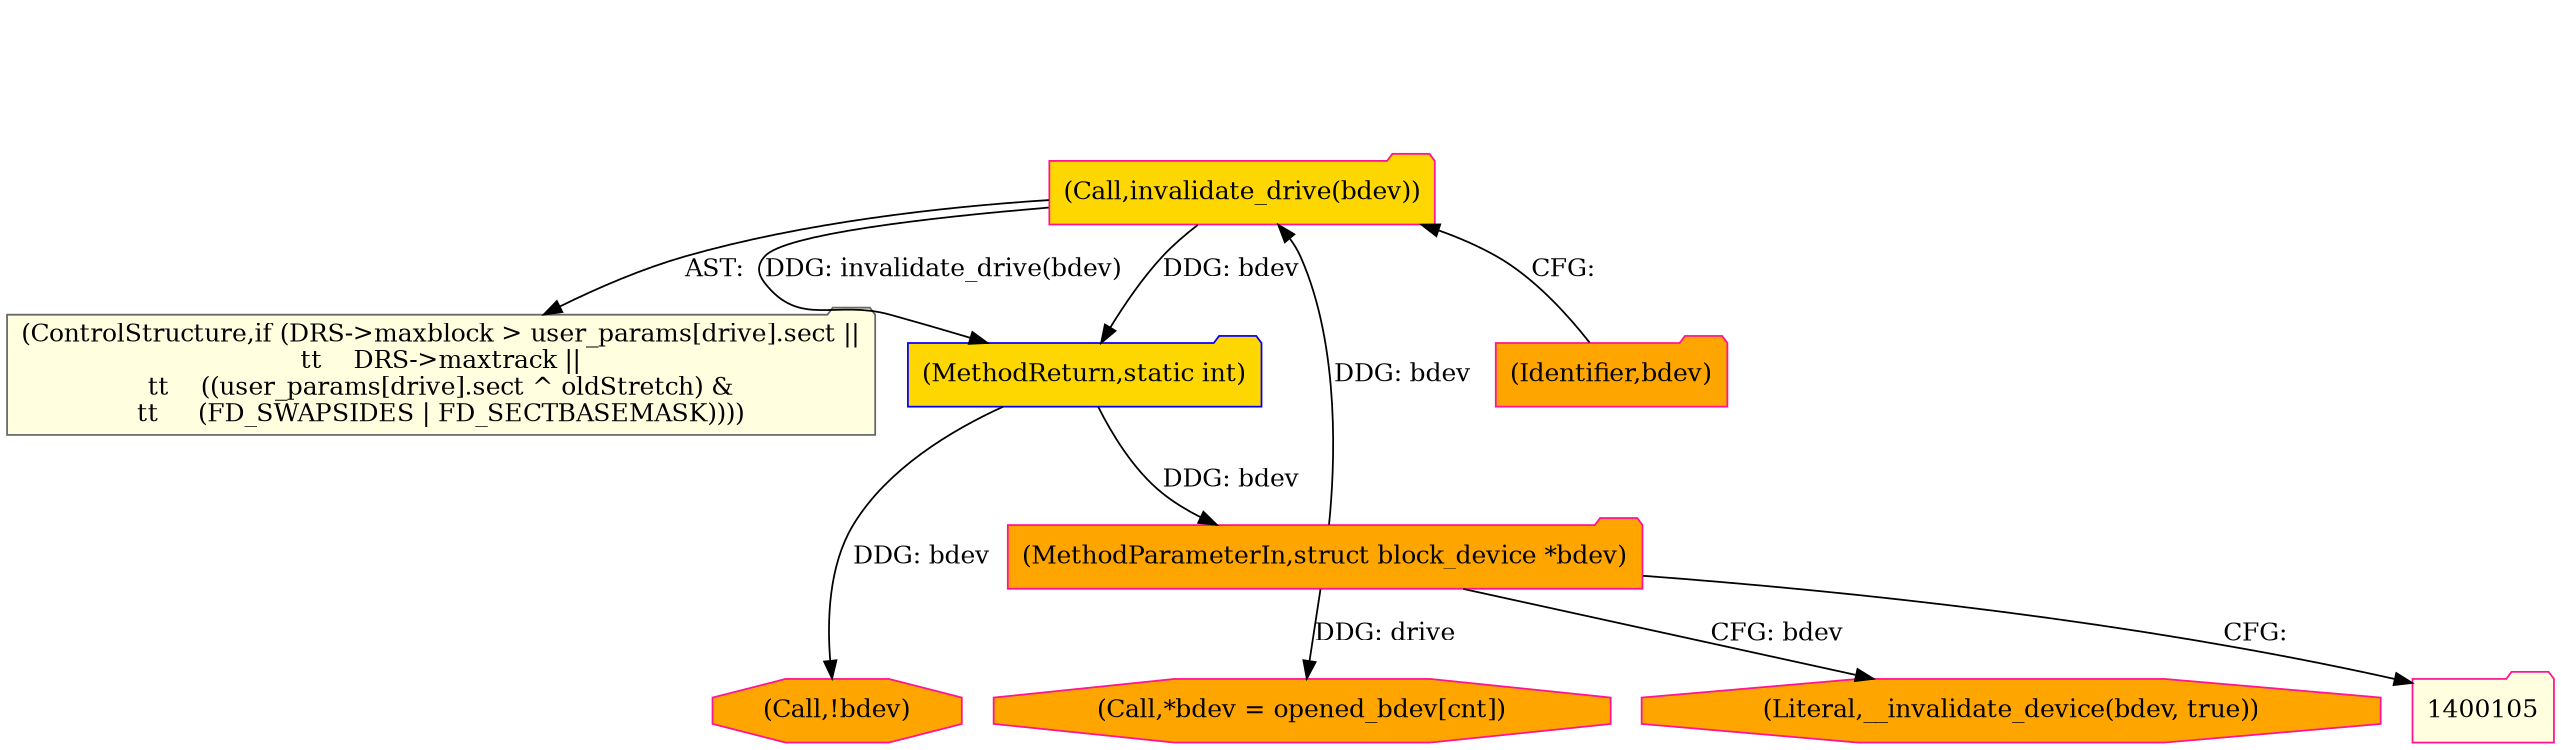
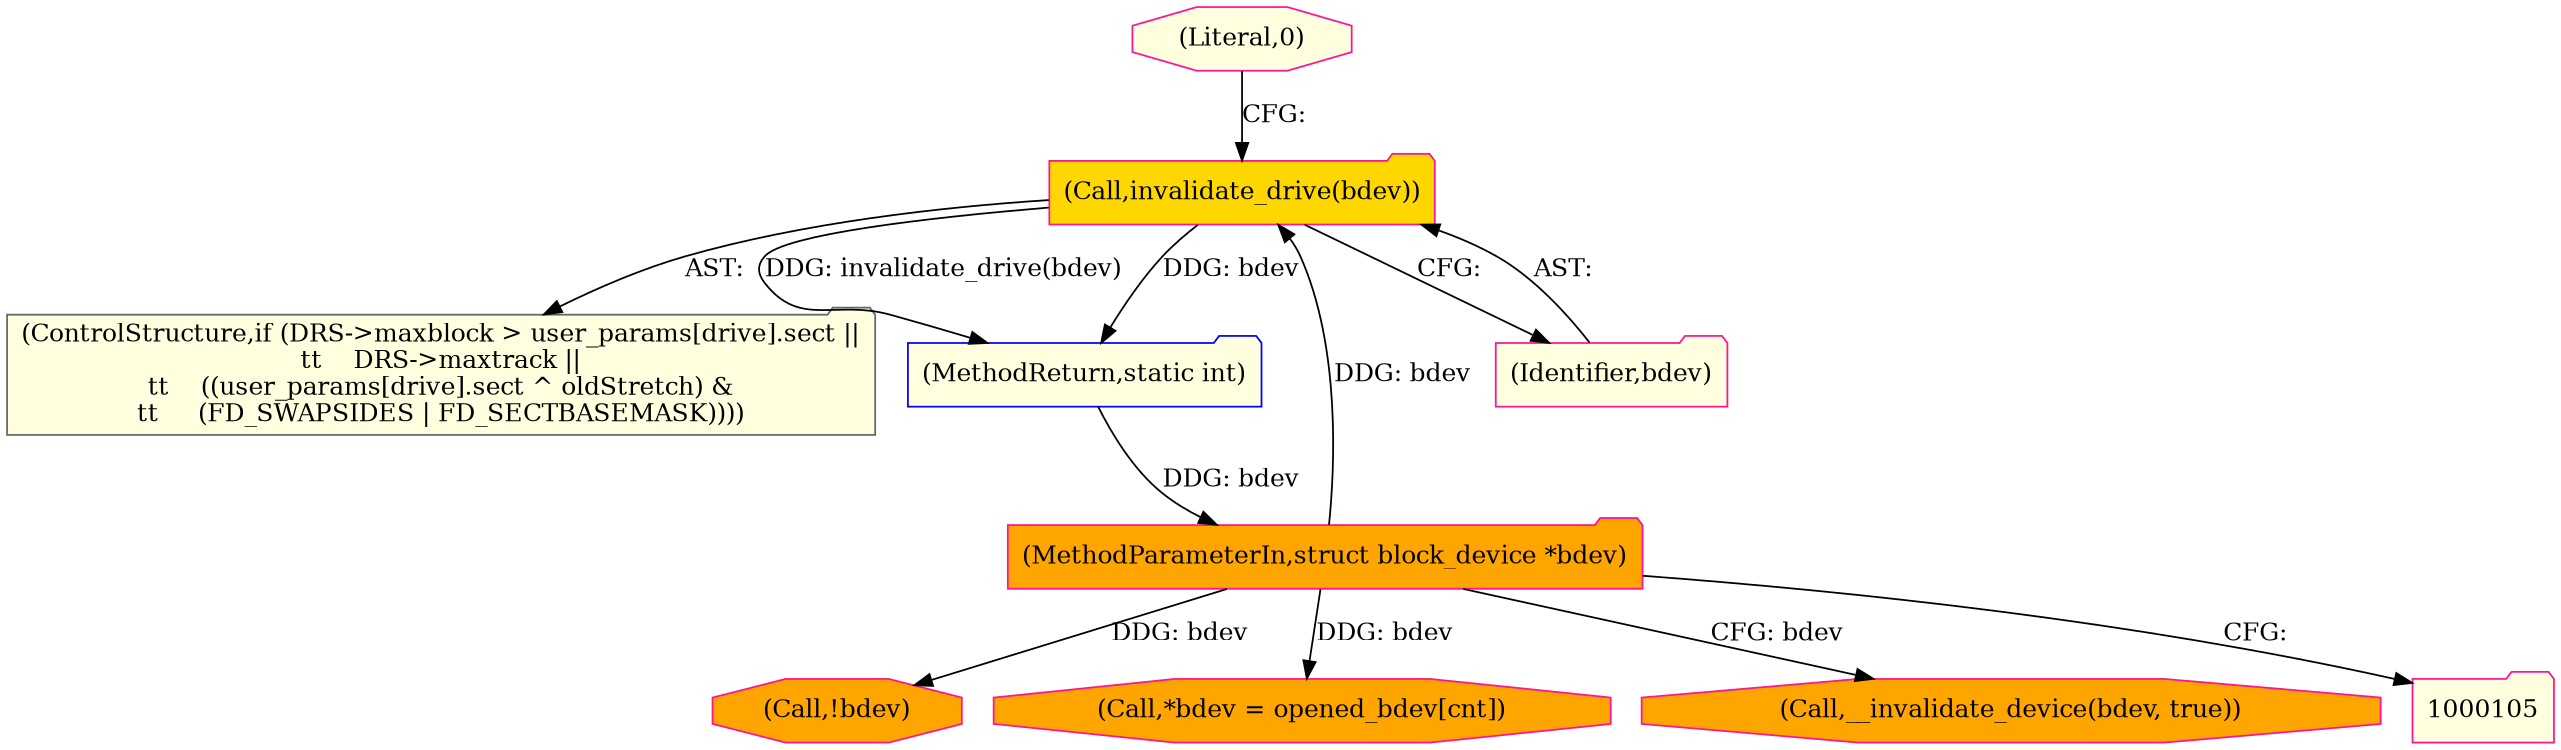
node "(Literal,0)": added
edge "(Identifier,bdev)" -> "(Call,invalidate_drive(bdev))": label "CFG: " -> "AST: "
edge "(Call,invalidate_drive(bdev))" -> "(Identifier,bdev)": added, label "CFG:"
node "(MethodReturn,static int)": fillcolor gold -> lightyellow
node "(Identifier,bdev)": fillcolor orange -> lightyellow
edge "(MethodReturn,static int)" -> "(Call,!bdev)": now "(MethodParameterIn,struct block_device *bdev)" -> "(Call,!bdev)"
edge "(MethodParameterIn,struct block_device *bdev)" -> "(Call,*bdev = opened_bdev[cnt])": label "DDG: drive" -> "DDG: bdev"
node "(Literal,__invalidate_device(bdev, true))": label "(Literal,__invalidate_device(bdev, true))" -> "(Call,__invalidate_device(bdev, true))"
node "1400105": label "1400105" -> "1000105"
